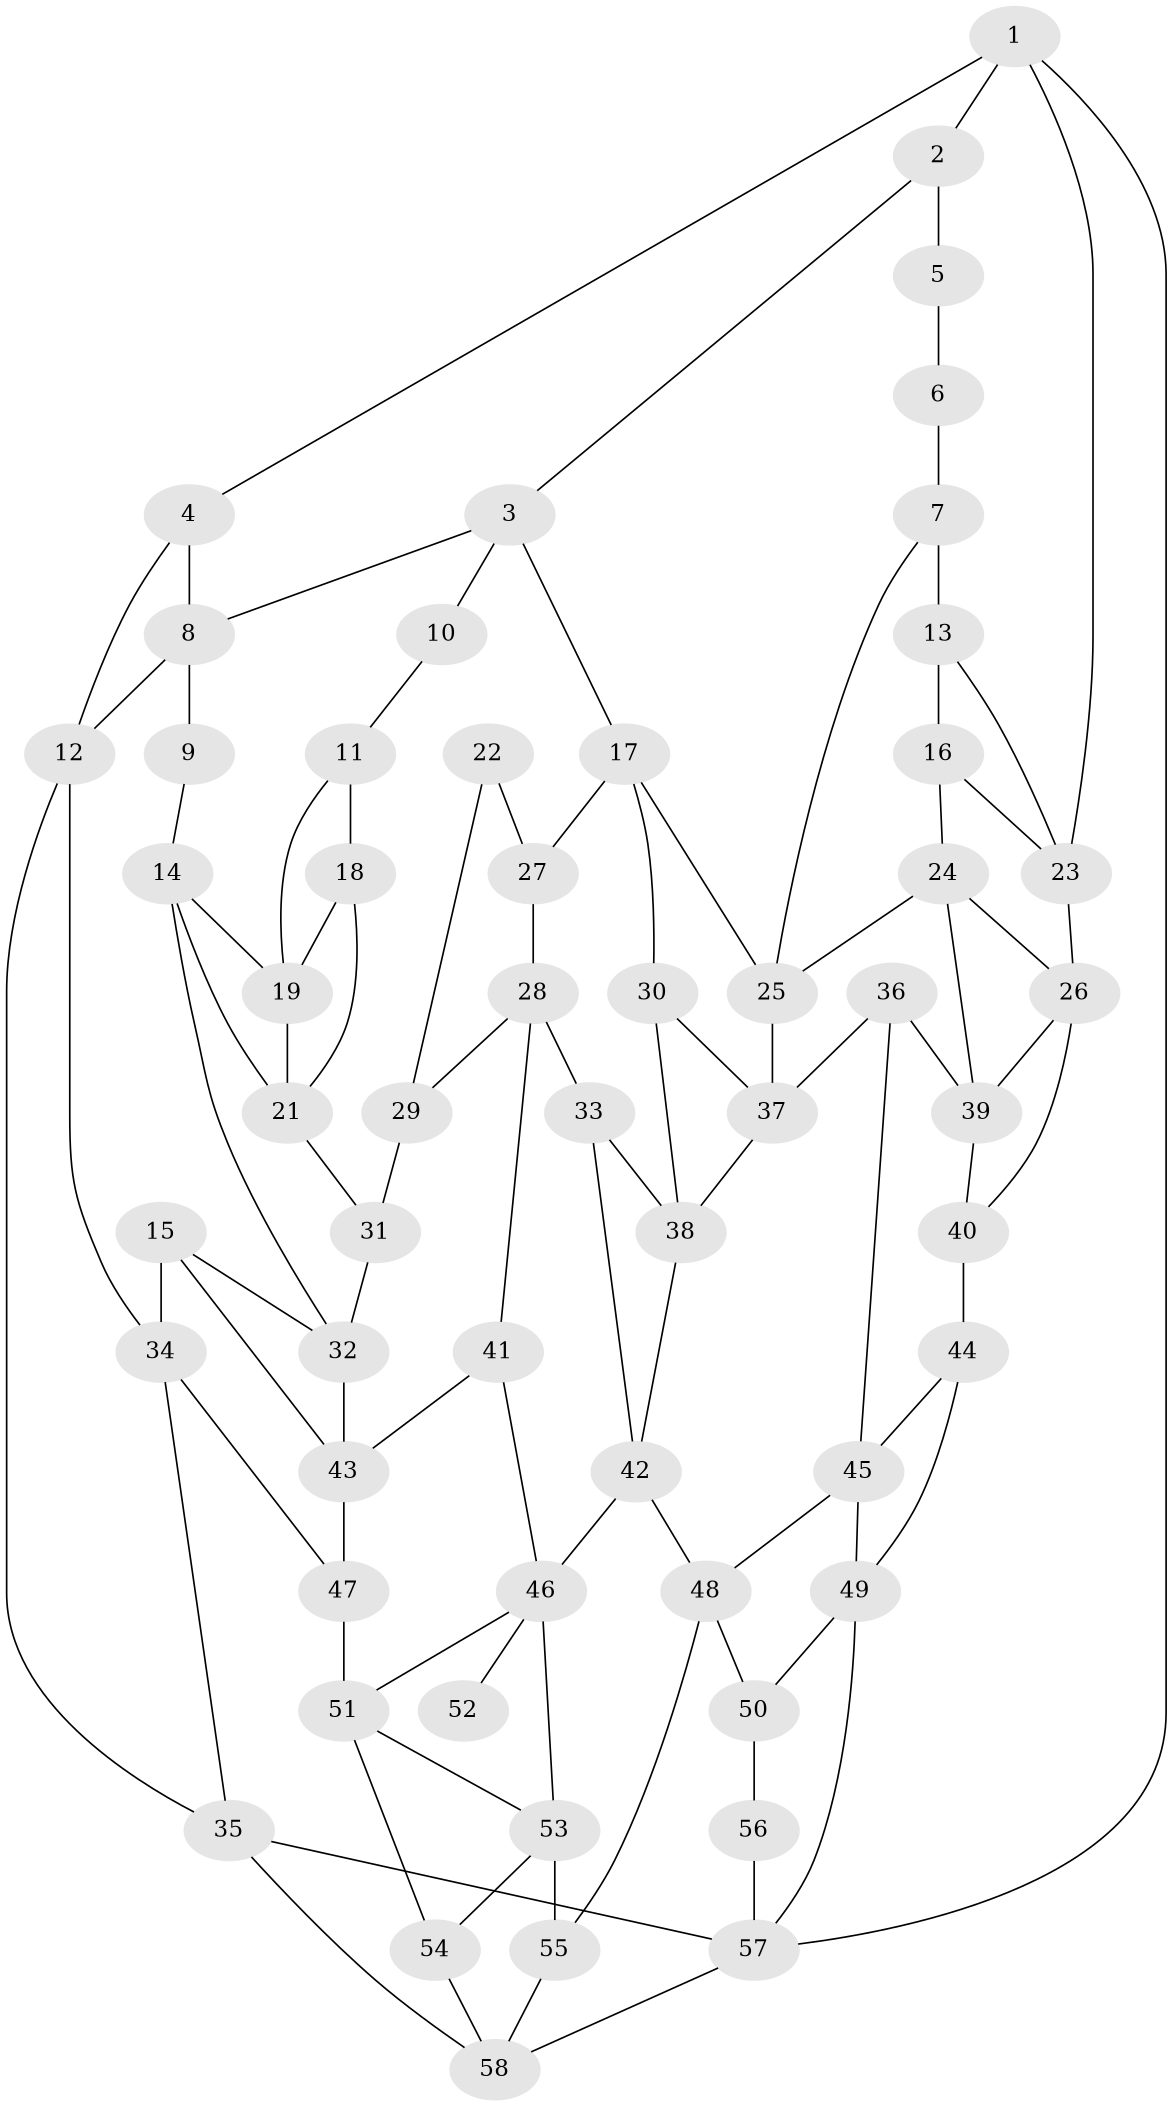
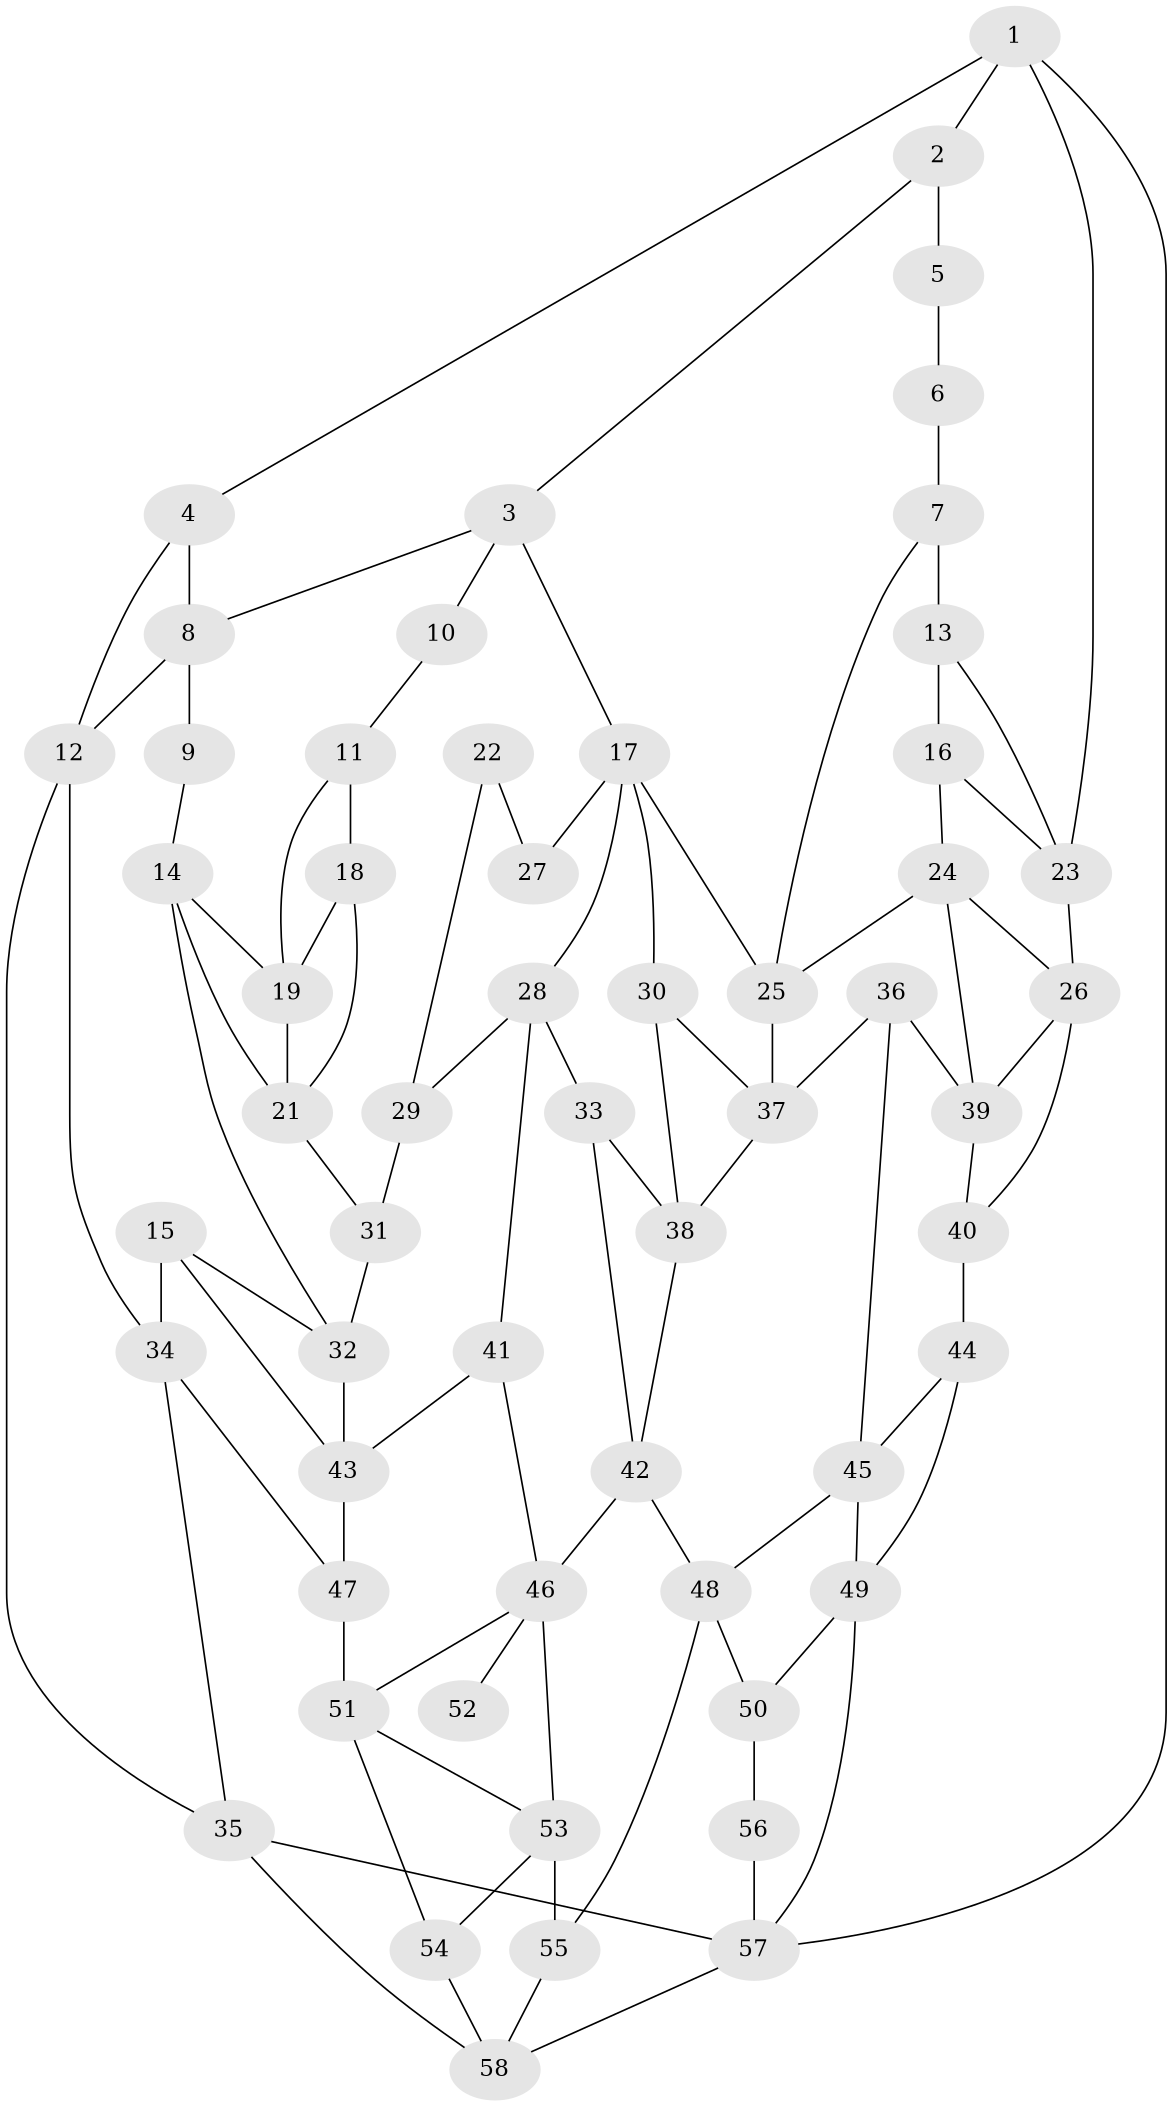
edge "27" -- "28": now "17" -- "28"
